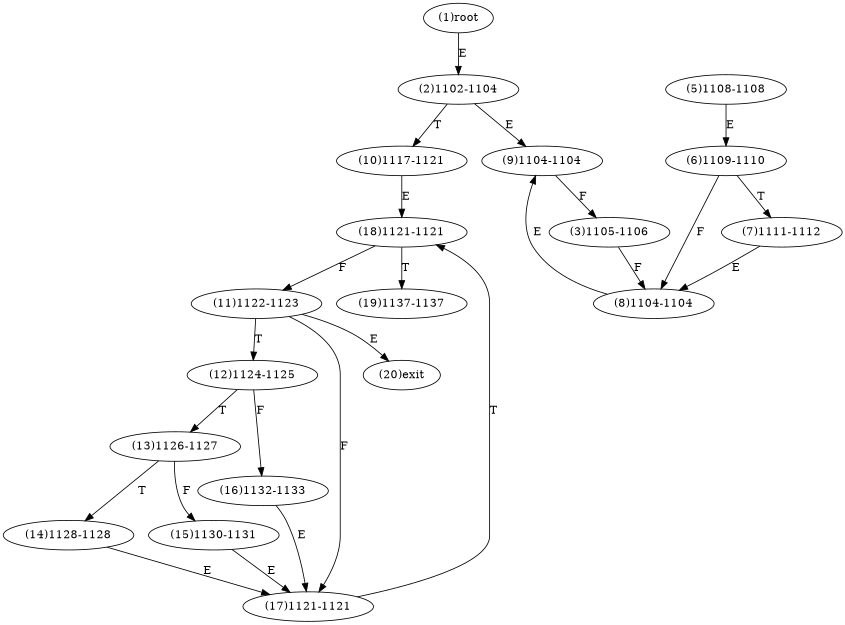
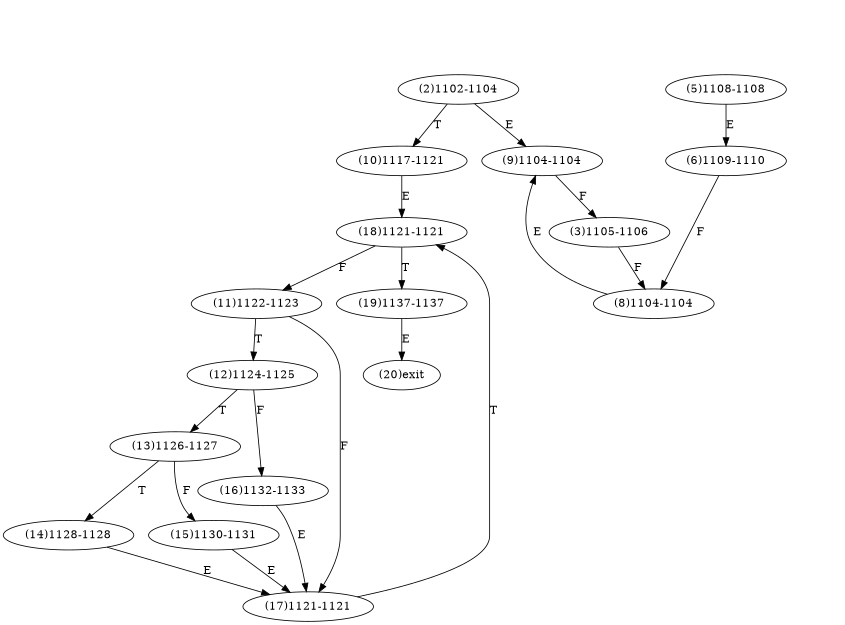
node "(1)root": removed
node "(7)1111-1112": removed
edge "(11)1122-1123" -> "(20)exit": now "(19)1137-1137" -> "(20)exit"
